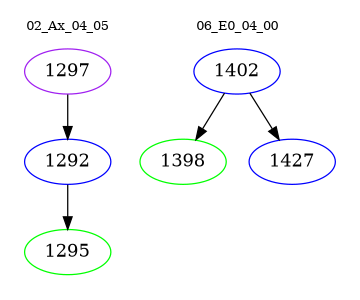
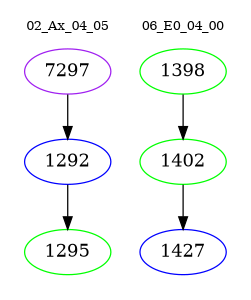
node "1297": label "1297" -> "7297"
node "1402": color blue -> green
edge "1402" -> "1398": reversed
